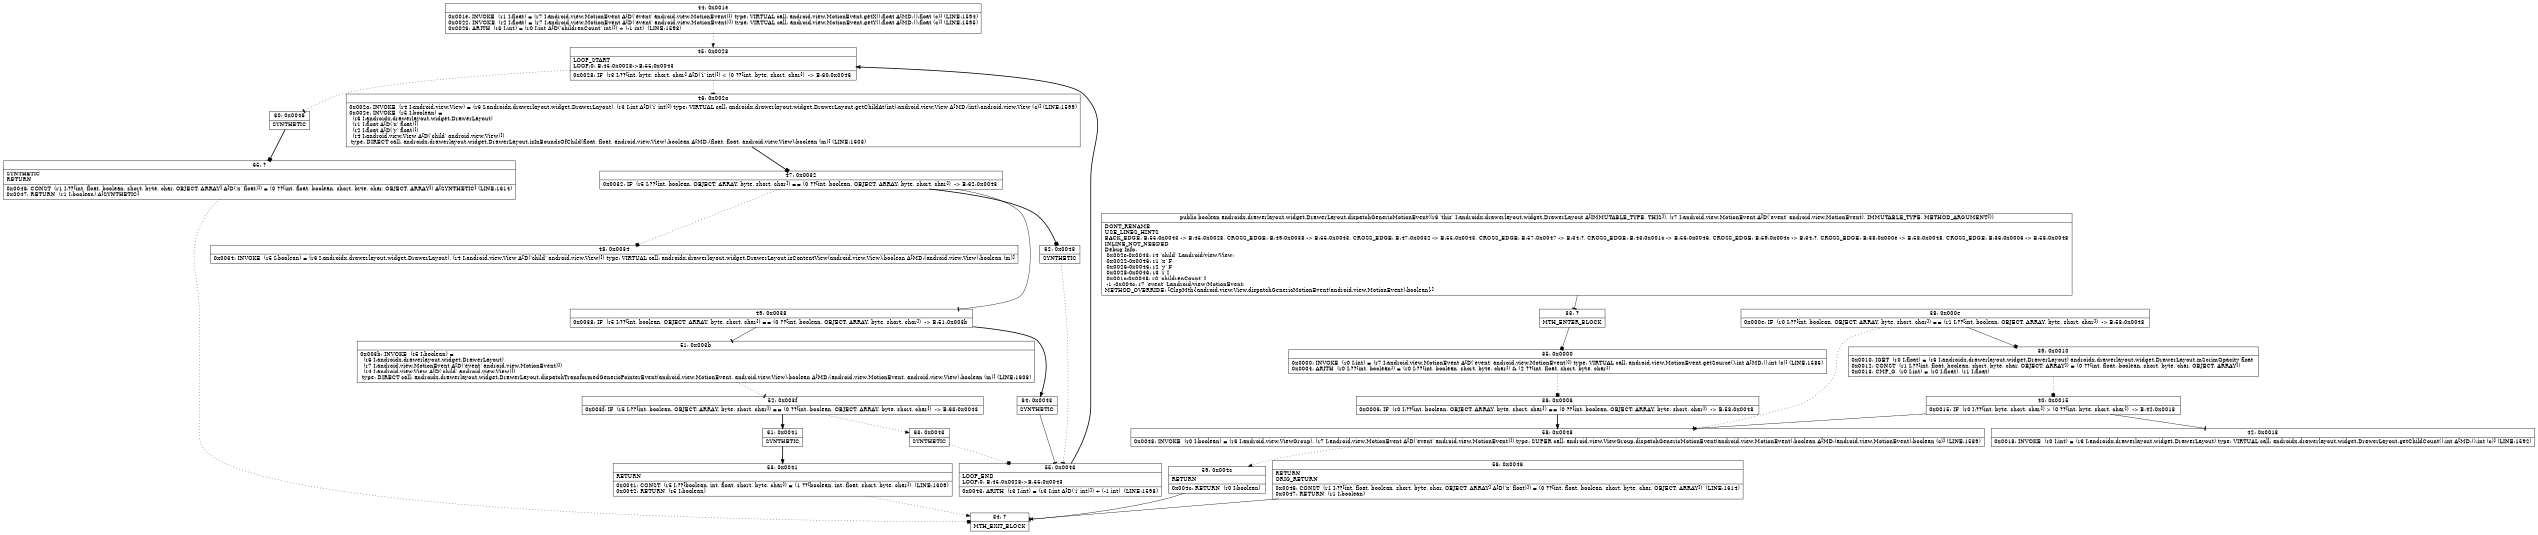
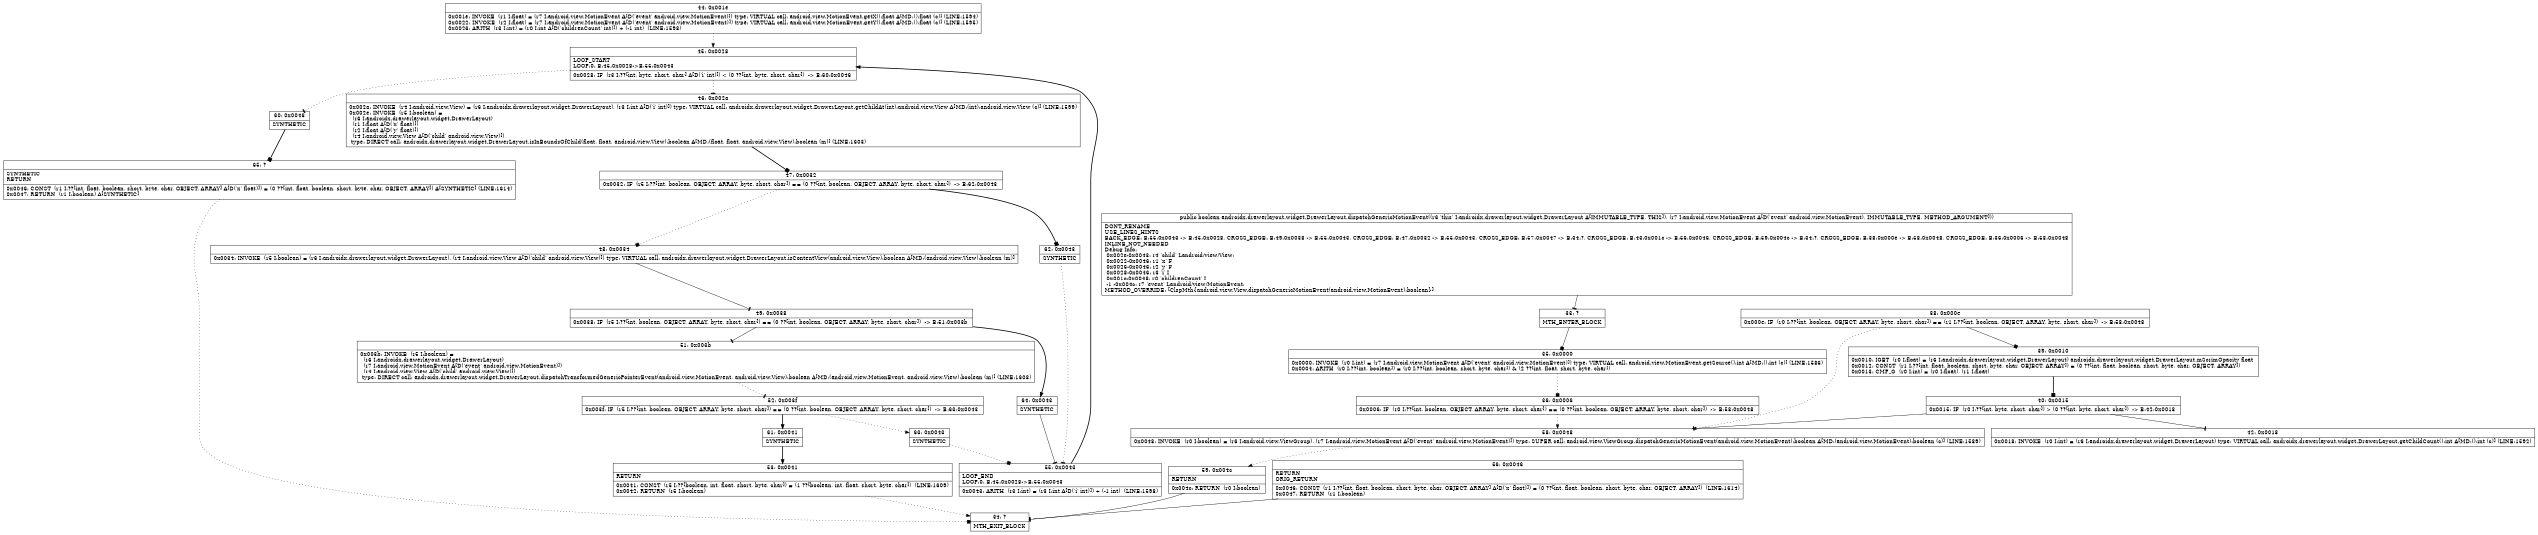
edge "47: 0x0032" -> "49: 0x0038": now "48: 0x0034" -> "49: 0x0038"
edge "39: 0x0010" -> "40: 0x0015": style dotted -> bold
edge "36: 0x0006" -> "58: 0x0048": style bold -> dotted
edge "56: 0x0046" -> "34: ?": arrowhead normal -> tee
